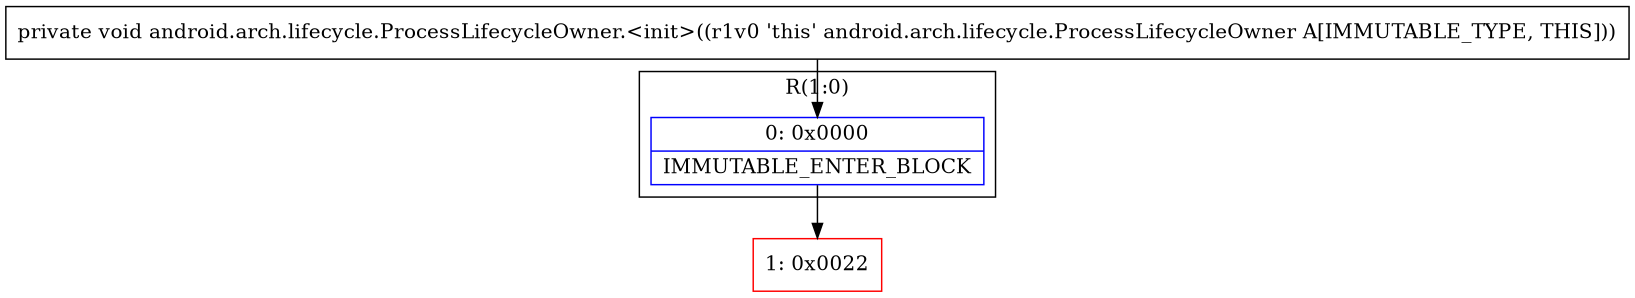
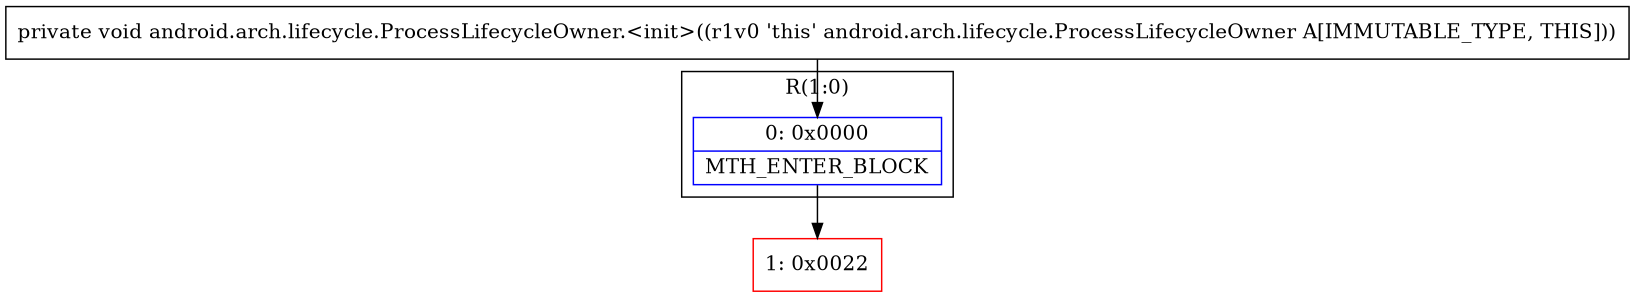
node "0: 0x0000": text "IMMUTABLE_ENTER_BLOCK" -> "MTH_ENTER_BLOCK"
